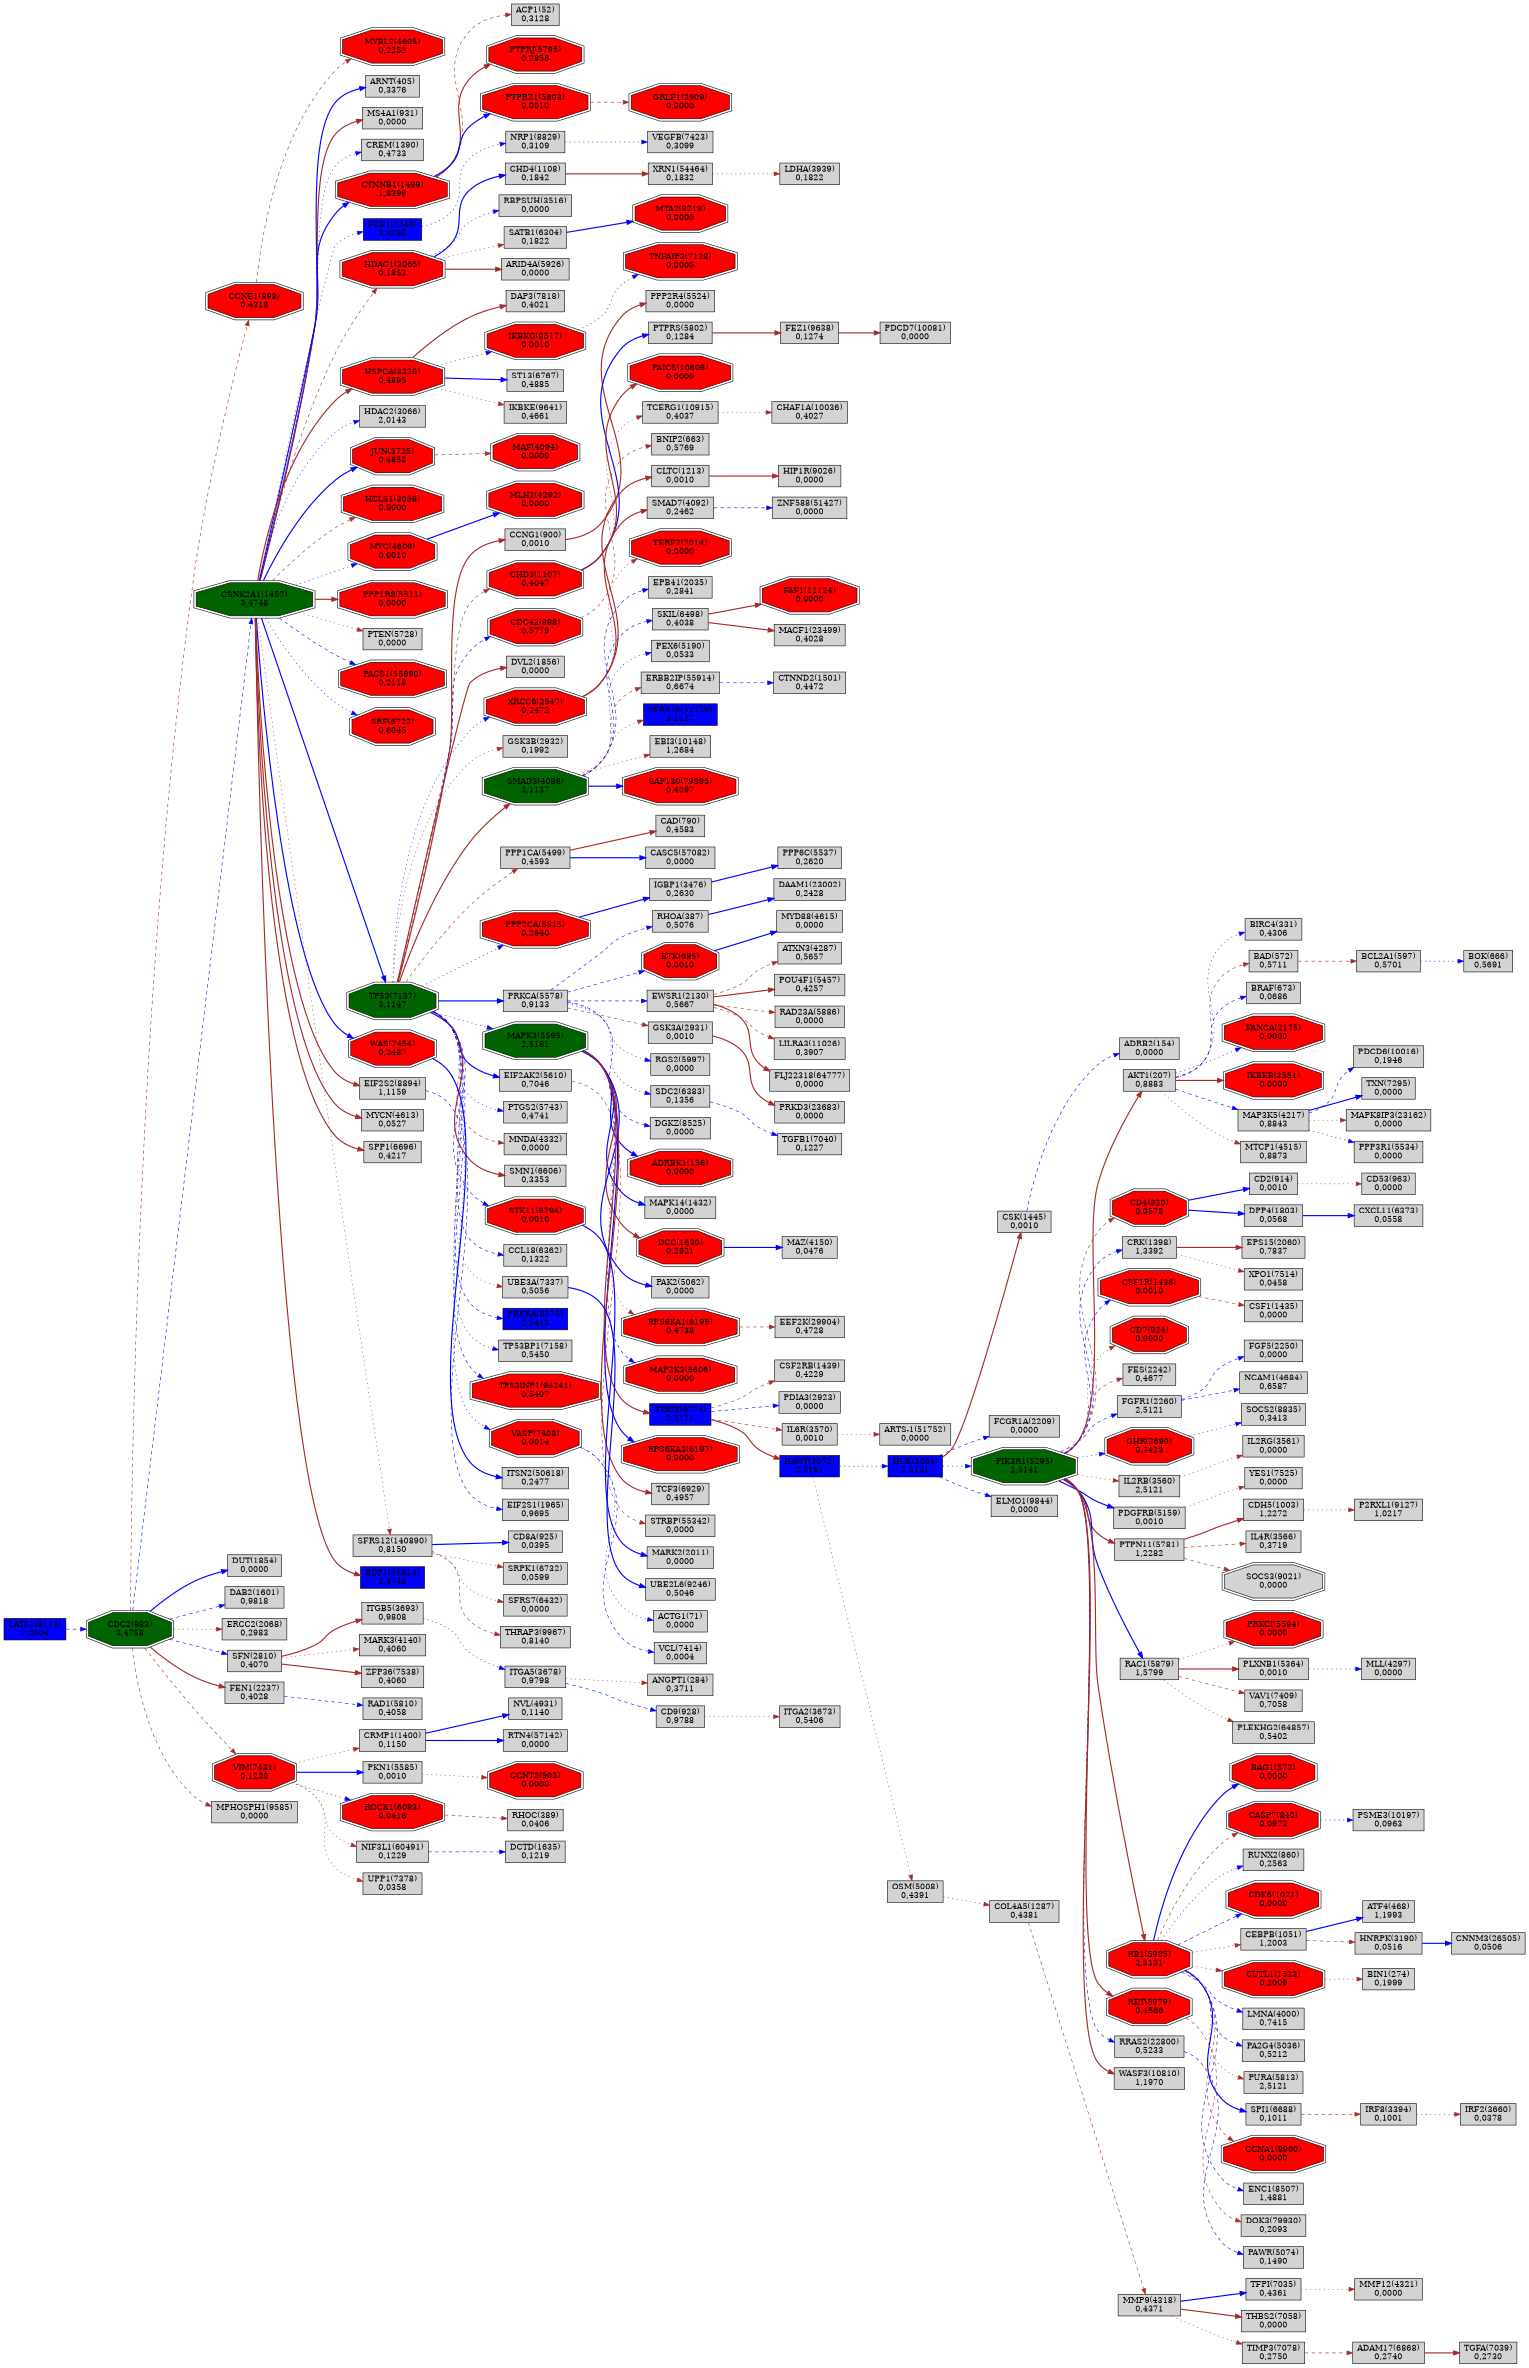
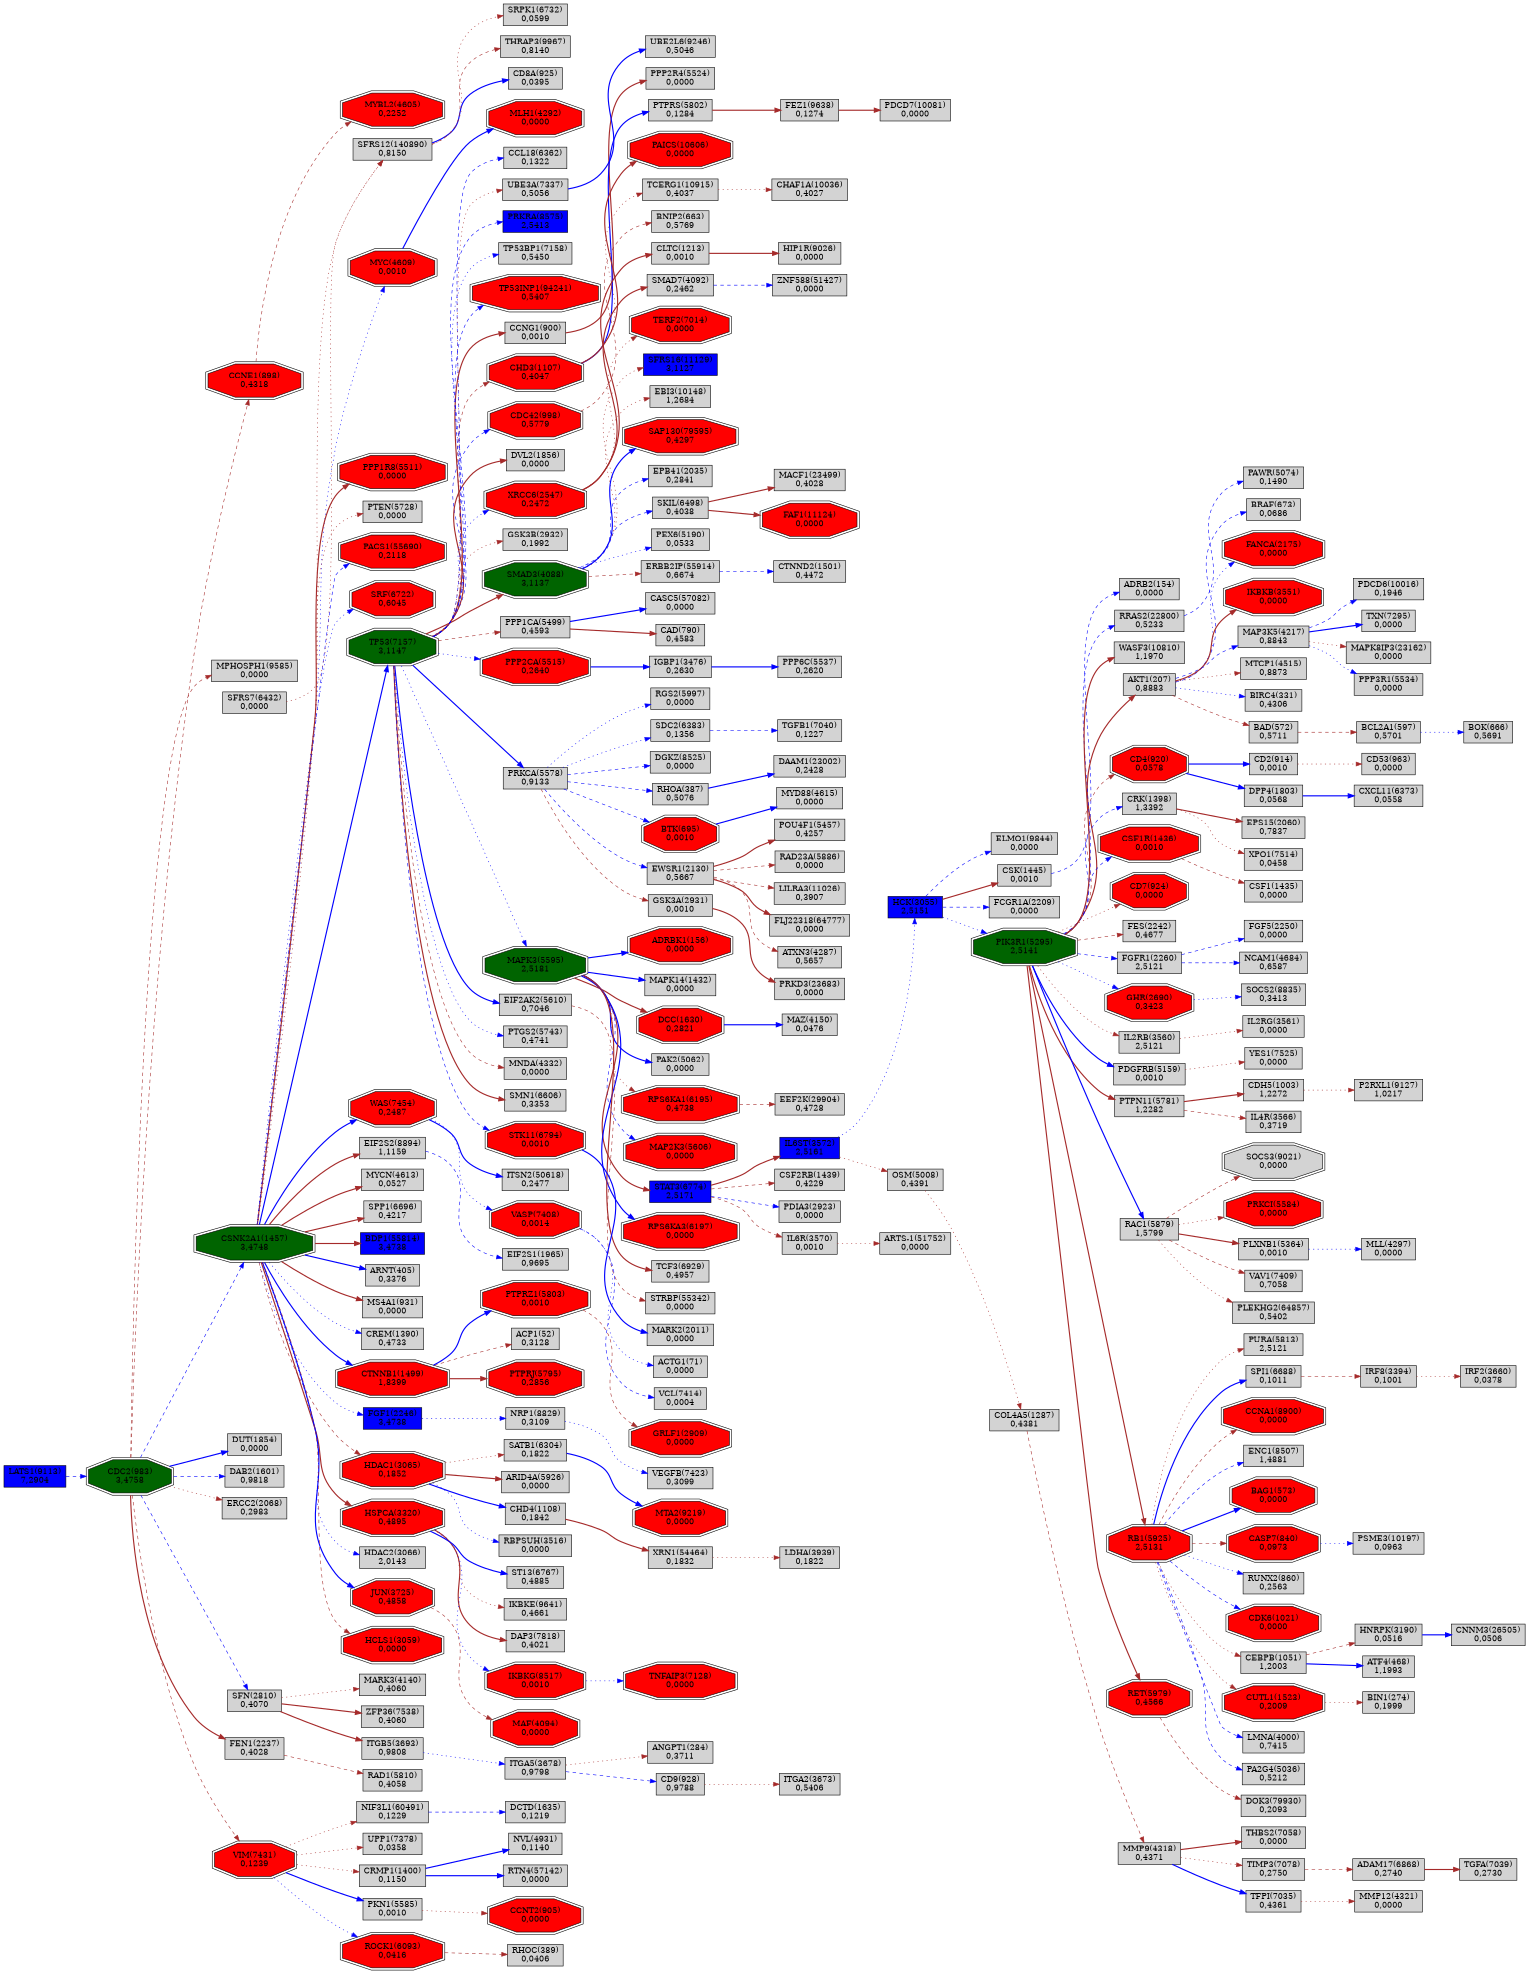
edge "PTPN11(5781) 1,2282" -> "SOCS3(9021) 0,0000": now "RAC1(5879) 1,5799" -> "SOCS3(9021) 0,0000"
edge "SFRS12(140890) 0,8150" -> "SFRS7(6432) 0,0000": reversed
edge "FEN1(2237) 0,4028" -> "RAD1(5810) 0,4058": color blue -> brown
